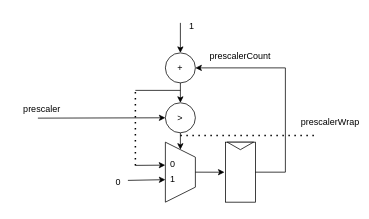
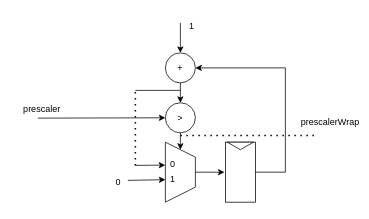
node "prescalerCount": removed
